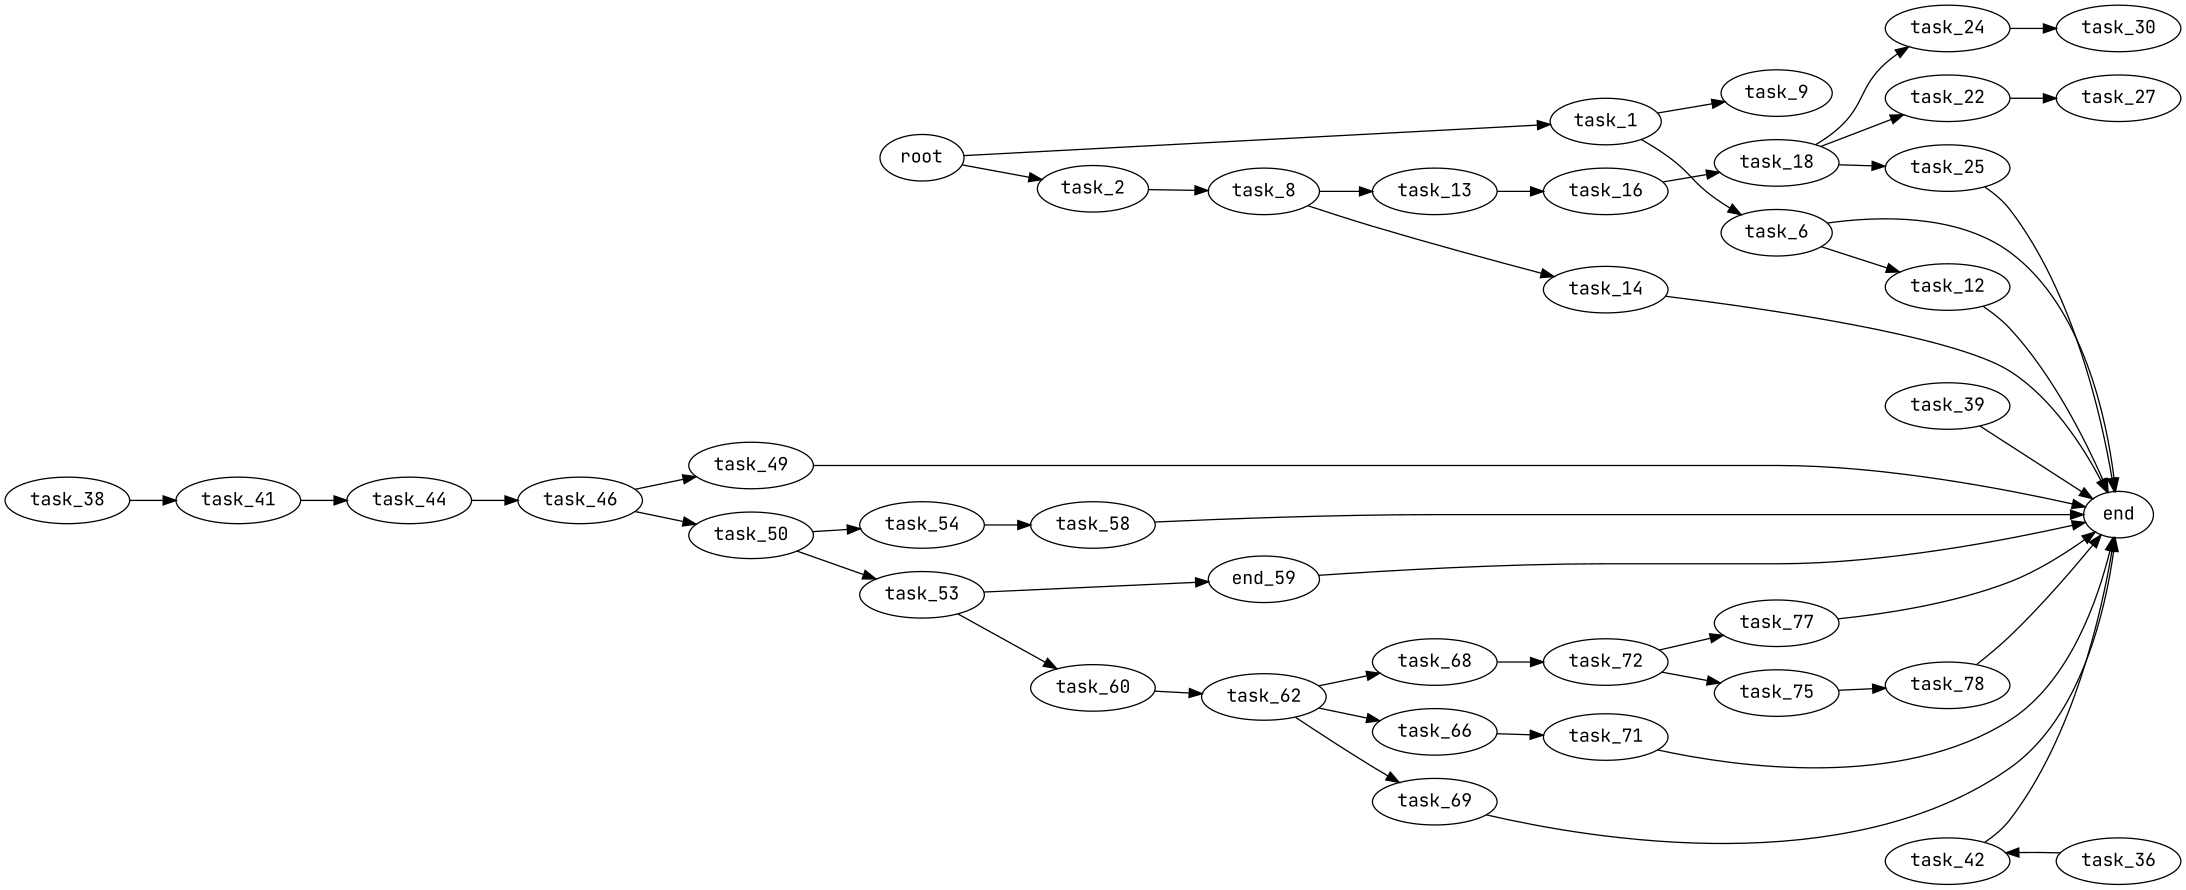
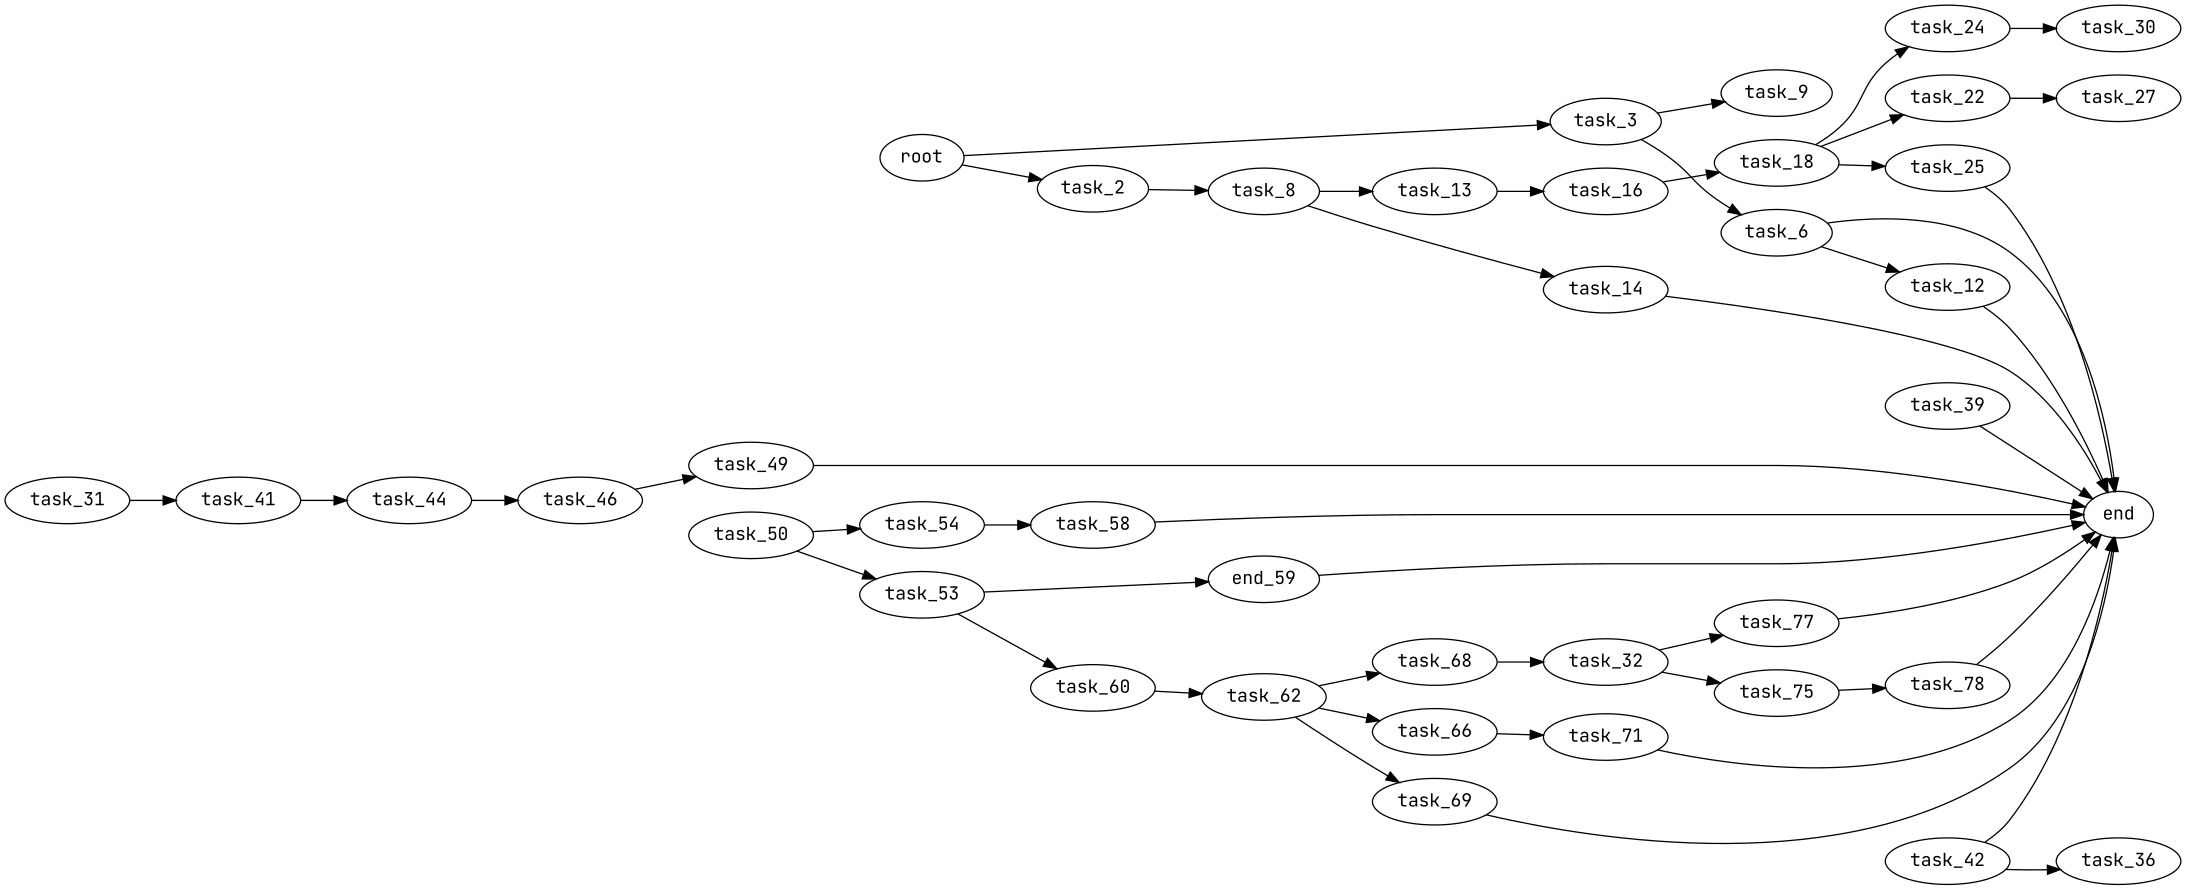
node "task_1": label "task_1" -> "task_3"
node "task_38": label "task_38" -> "task_31"
edge "task_46" -> "task_50": removed
node "task_72": label "task_72" -> "task_32"
edge "task_36" -> "task_42": reversed
